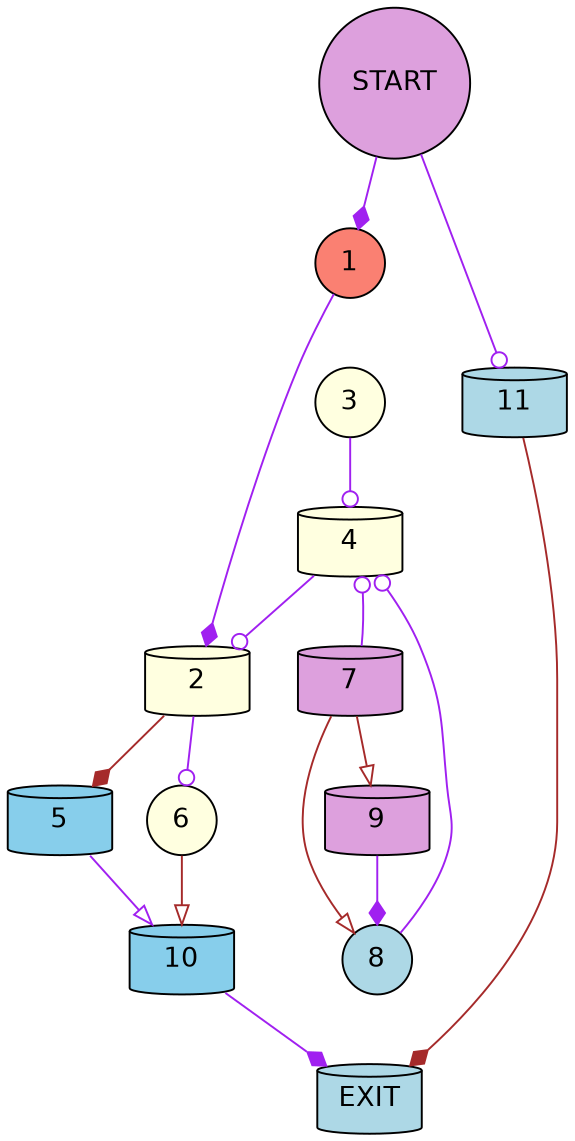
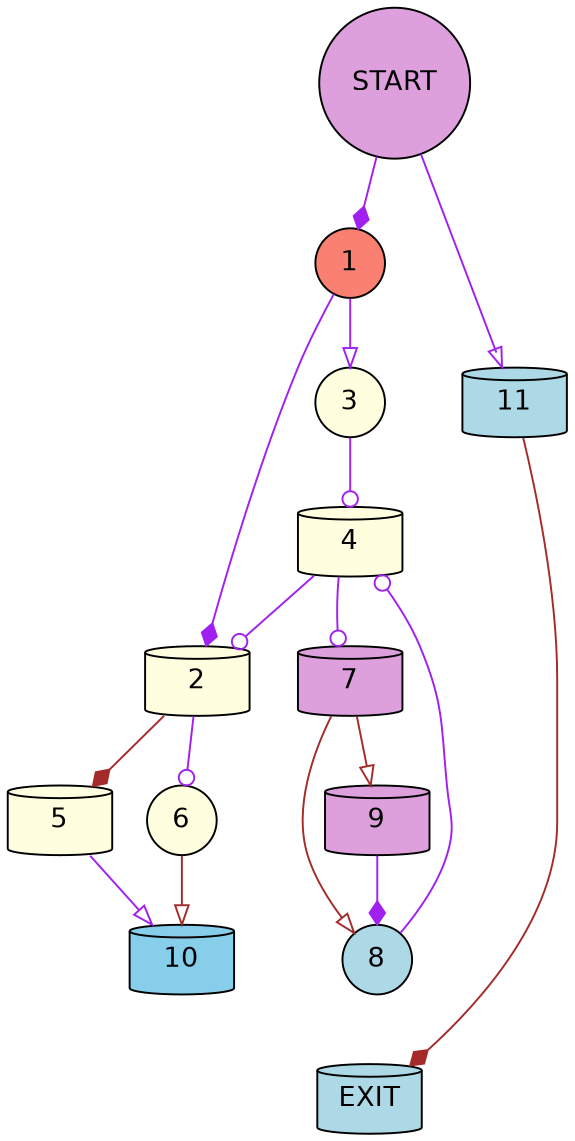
edge "START" -> "11": arrowhead odot -> onormal
edge "1" -> "3": added
edge "7" -> "4": reversed
node "5": fillcolor skyblue -> lightyellow
edge "10" -> "EXIT": removed
